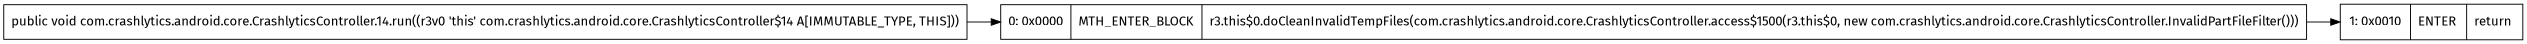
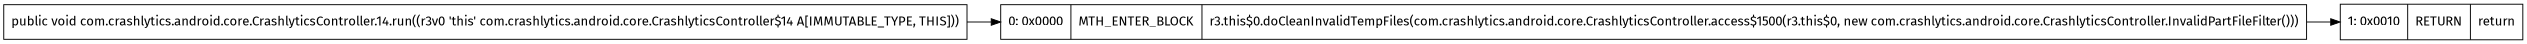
node "1: 0x0010": text "ENTER" -> "RETURN"
